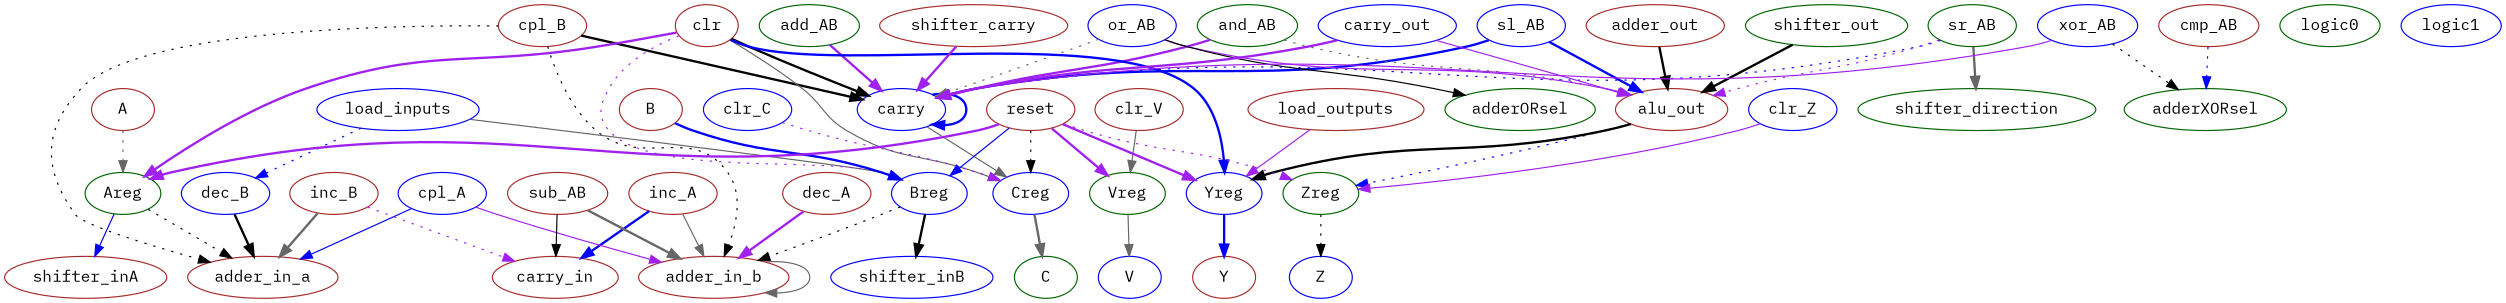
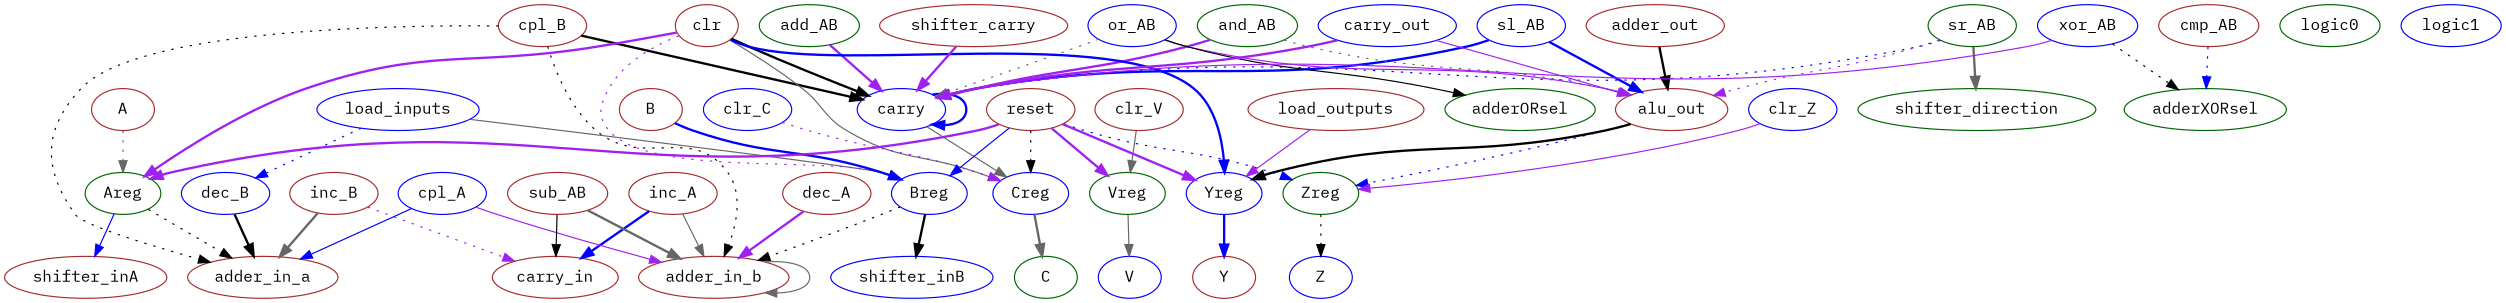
node "shifter_out": removed
edge "reset" -> "Zreg": color purple -> blue
